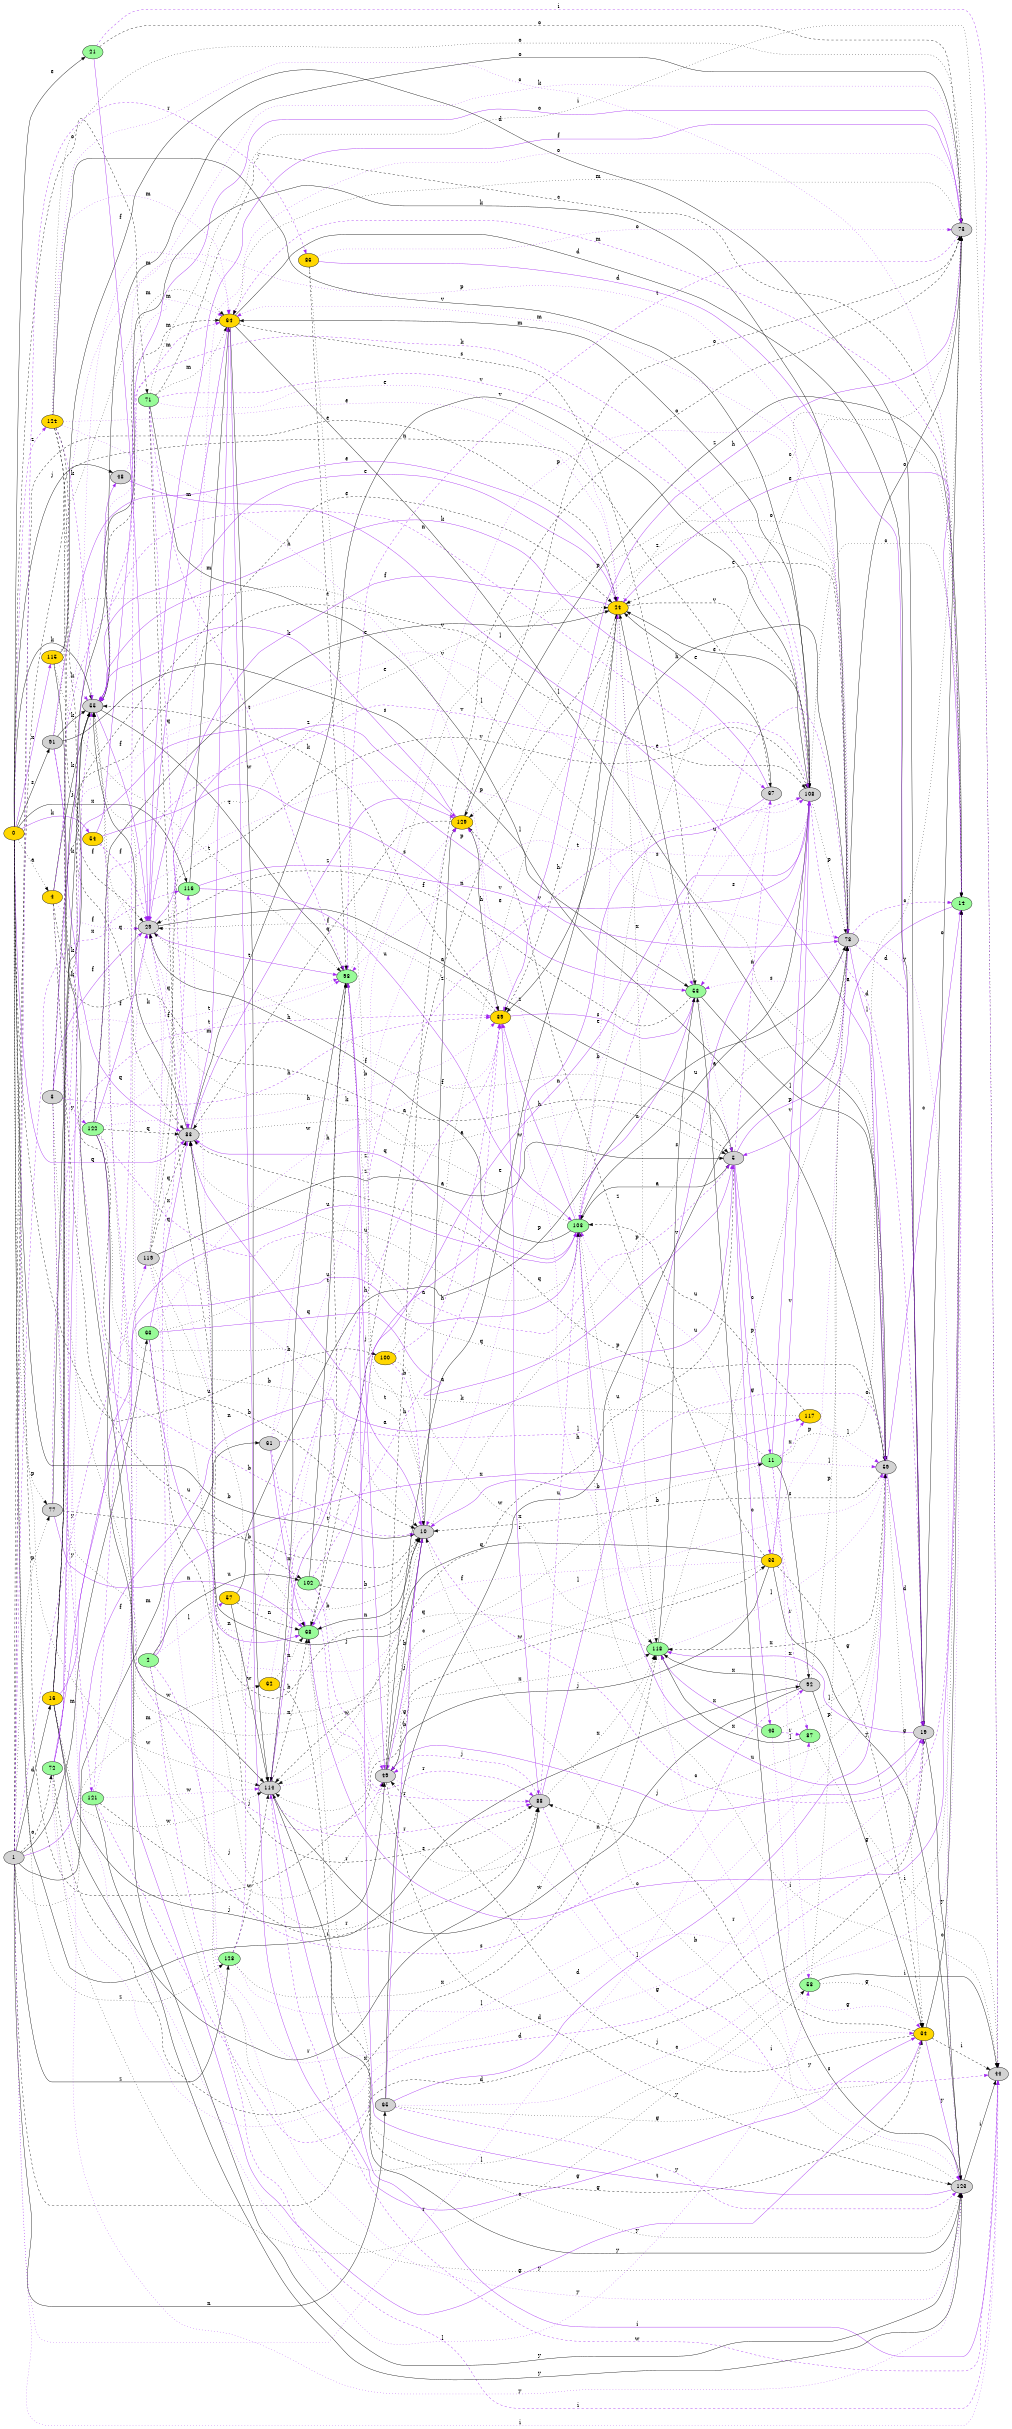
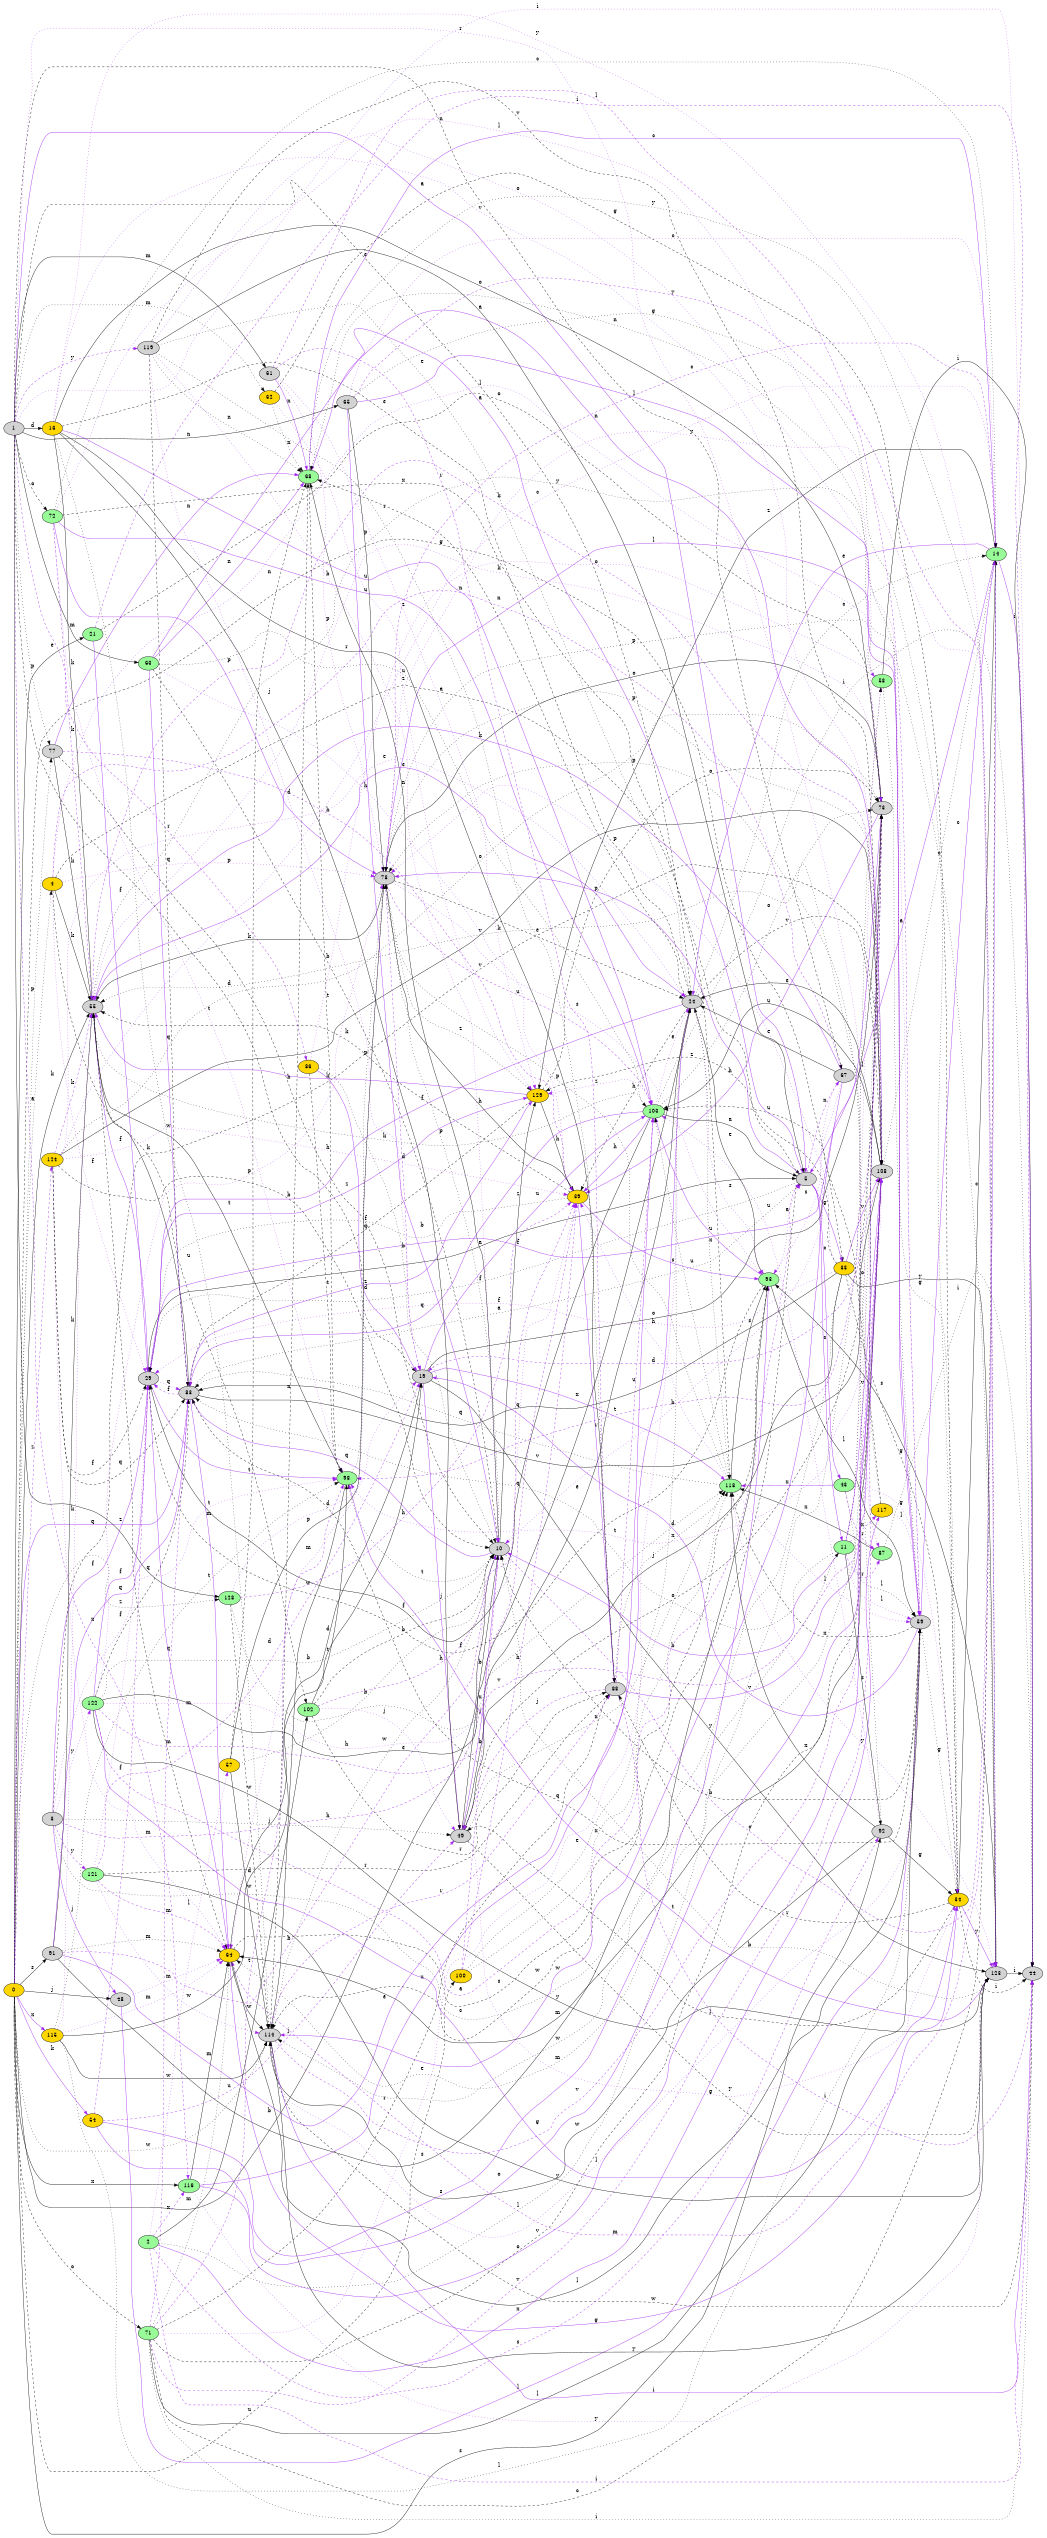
node "24": fillcolor gold -> lightgrey
node "53": label "53" -> "93"
edge "14" -> "44": added, label "i"
edge "98" -> "49": removed, label "j"
edge "102" -> "88": color purple -> black
edge "71" -> "73": added, label "o"
edge "44" -> "114": color purple -> black
